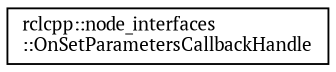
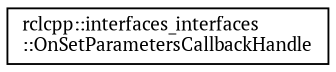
node "rclcpp::node_interfaces ::OnSetParametersCallbackHandle": label "rclcpp::node_interfaces ::OnSetParametersCallbackHandle" -> "rclcpp::interfaces_interfaces ::OnSetParametersCallbackHandle"
